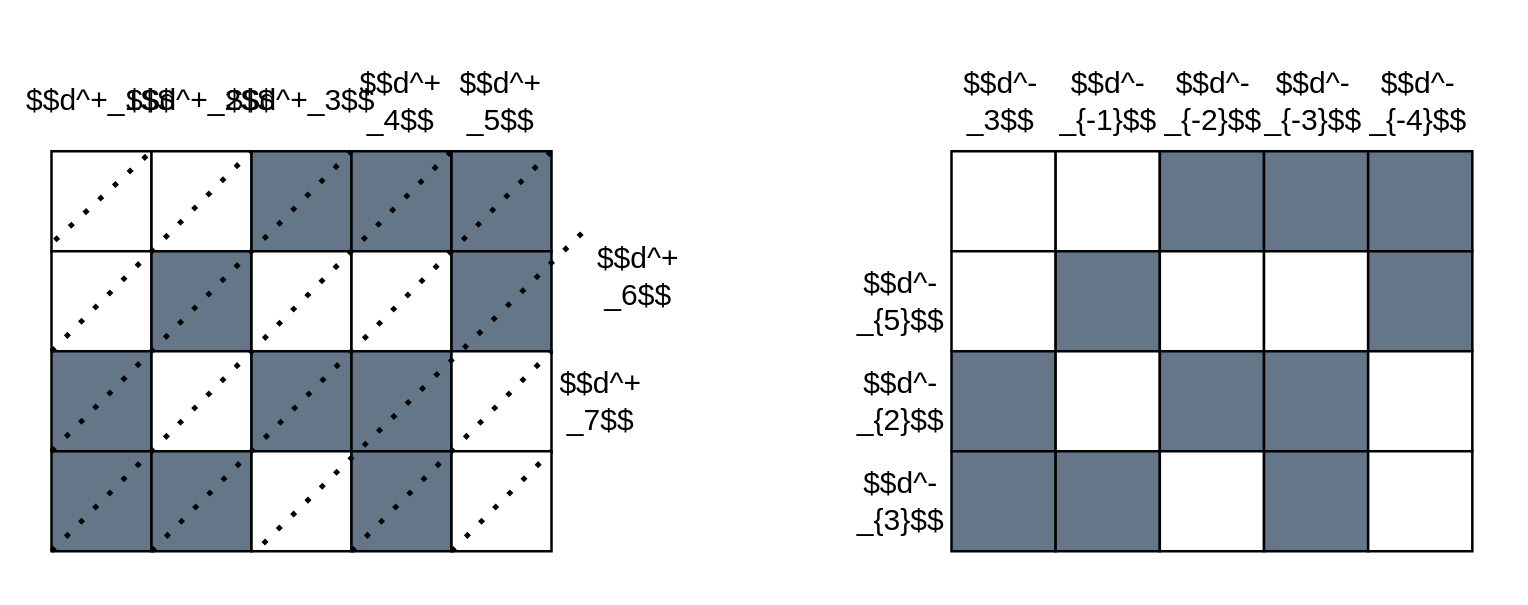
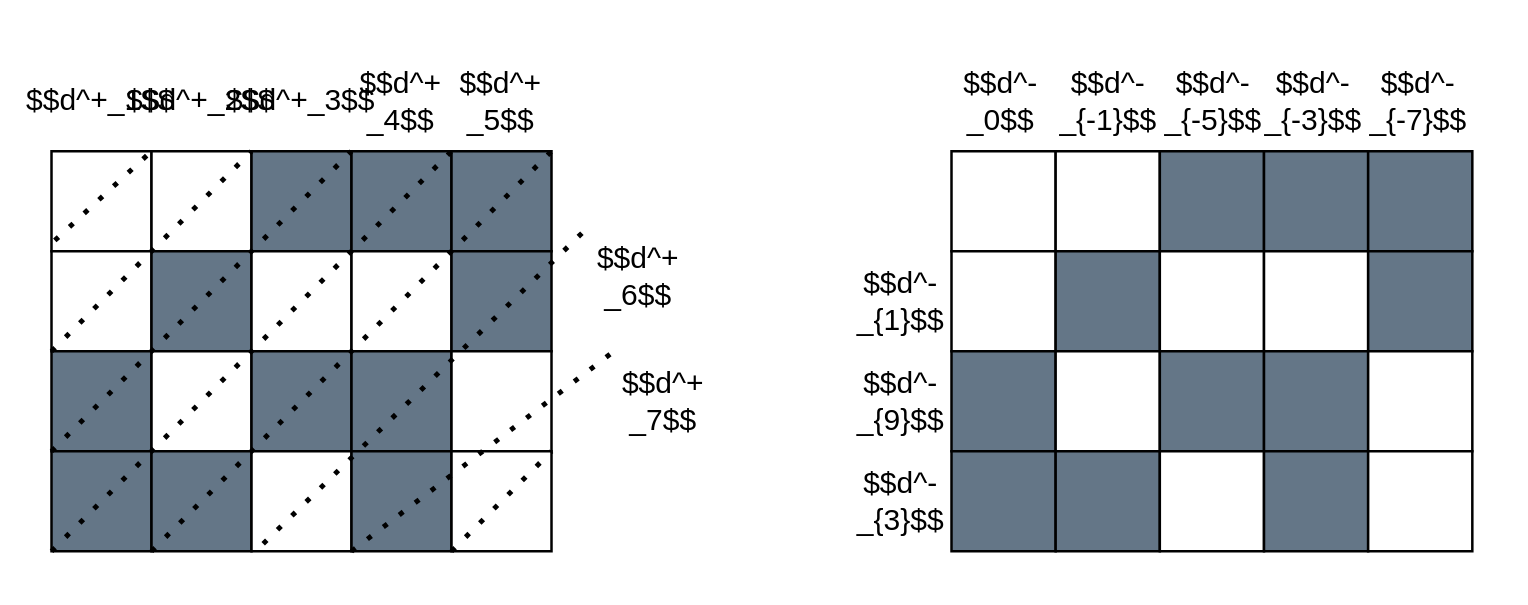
node "$$d^-_3$$": label "$$d^-_3$$" -> "$$d^-_0$$"
node "$$d^-_{-2}$$": label "$$d^-_{-2}$$" -> "$$d^-_{-5}$$"
node "$$d^-_{-4}$$": label "$$d^-_{-4}$$" -> "$$d^-_{-7}$$"
node "$$d^-_{5}$$": label "$$d^-_{5}$$" -> "$$d^-_{1}$$"
node "$$d^+ _7$$": moved (601, 401) -> (664, 401)
node "$$d^-_{2}$$": label "$$d^-_{2}$$" -> "$$d^-_{9}$$"
